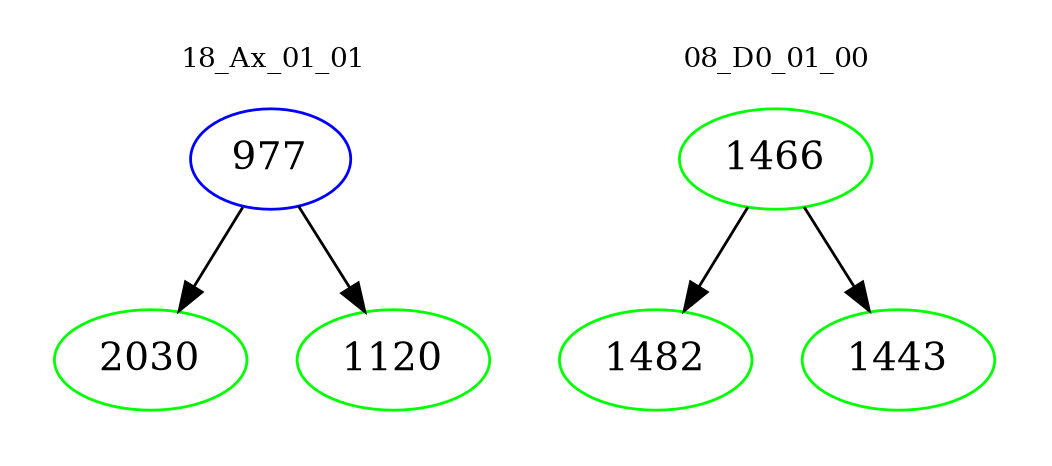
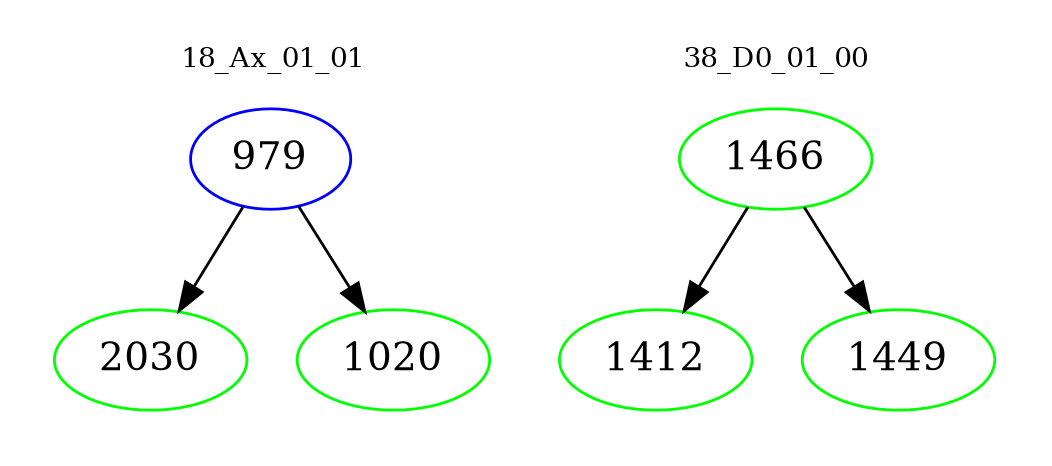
cluster "08_D0_01_00": label "08_D0_01_00" -> "38_D0_01_00"
node "977": label "977" -> "979"
node "1120": label "1120" -> "1020"
node "1482": label "1482" -> "1412"
node "1443": label "1443" -> "1449"
